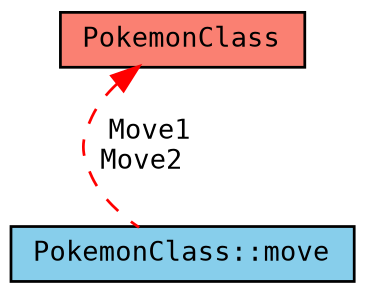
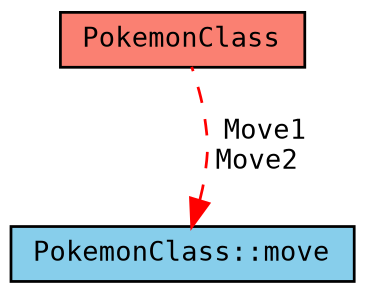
edge "PokemonClass::move" -> "PokemonClass": reversed
